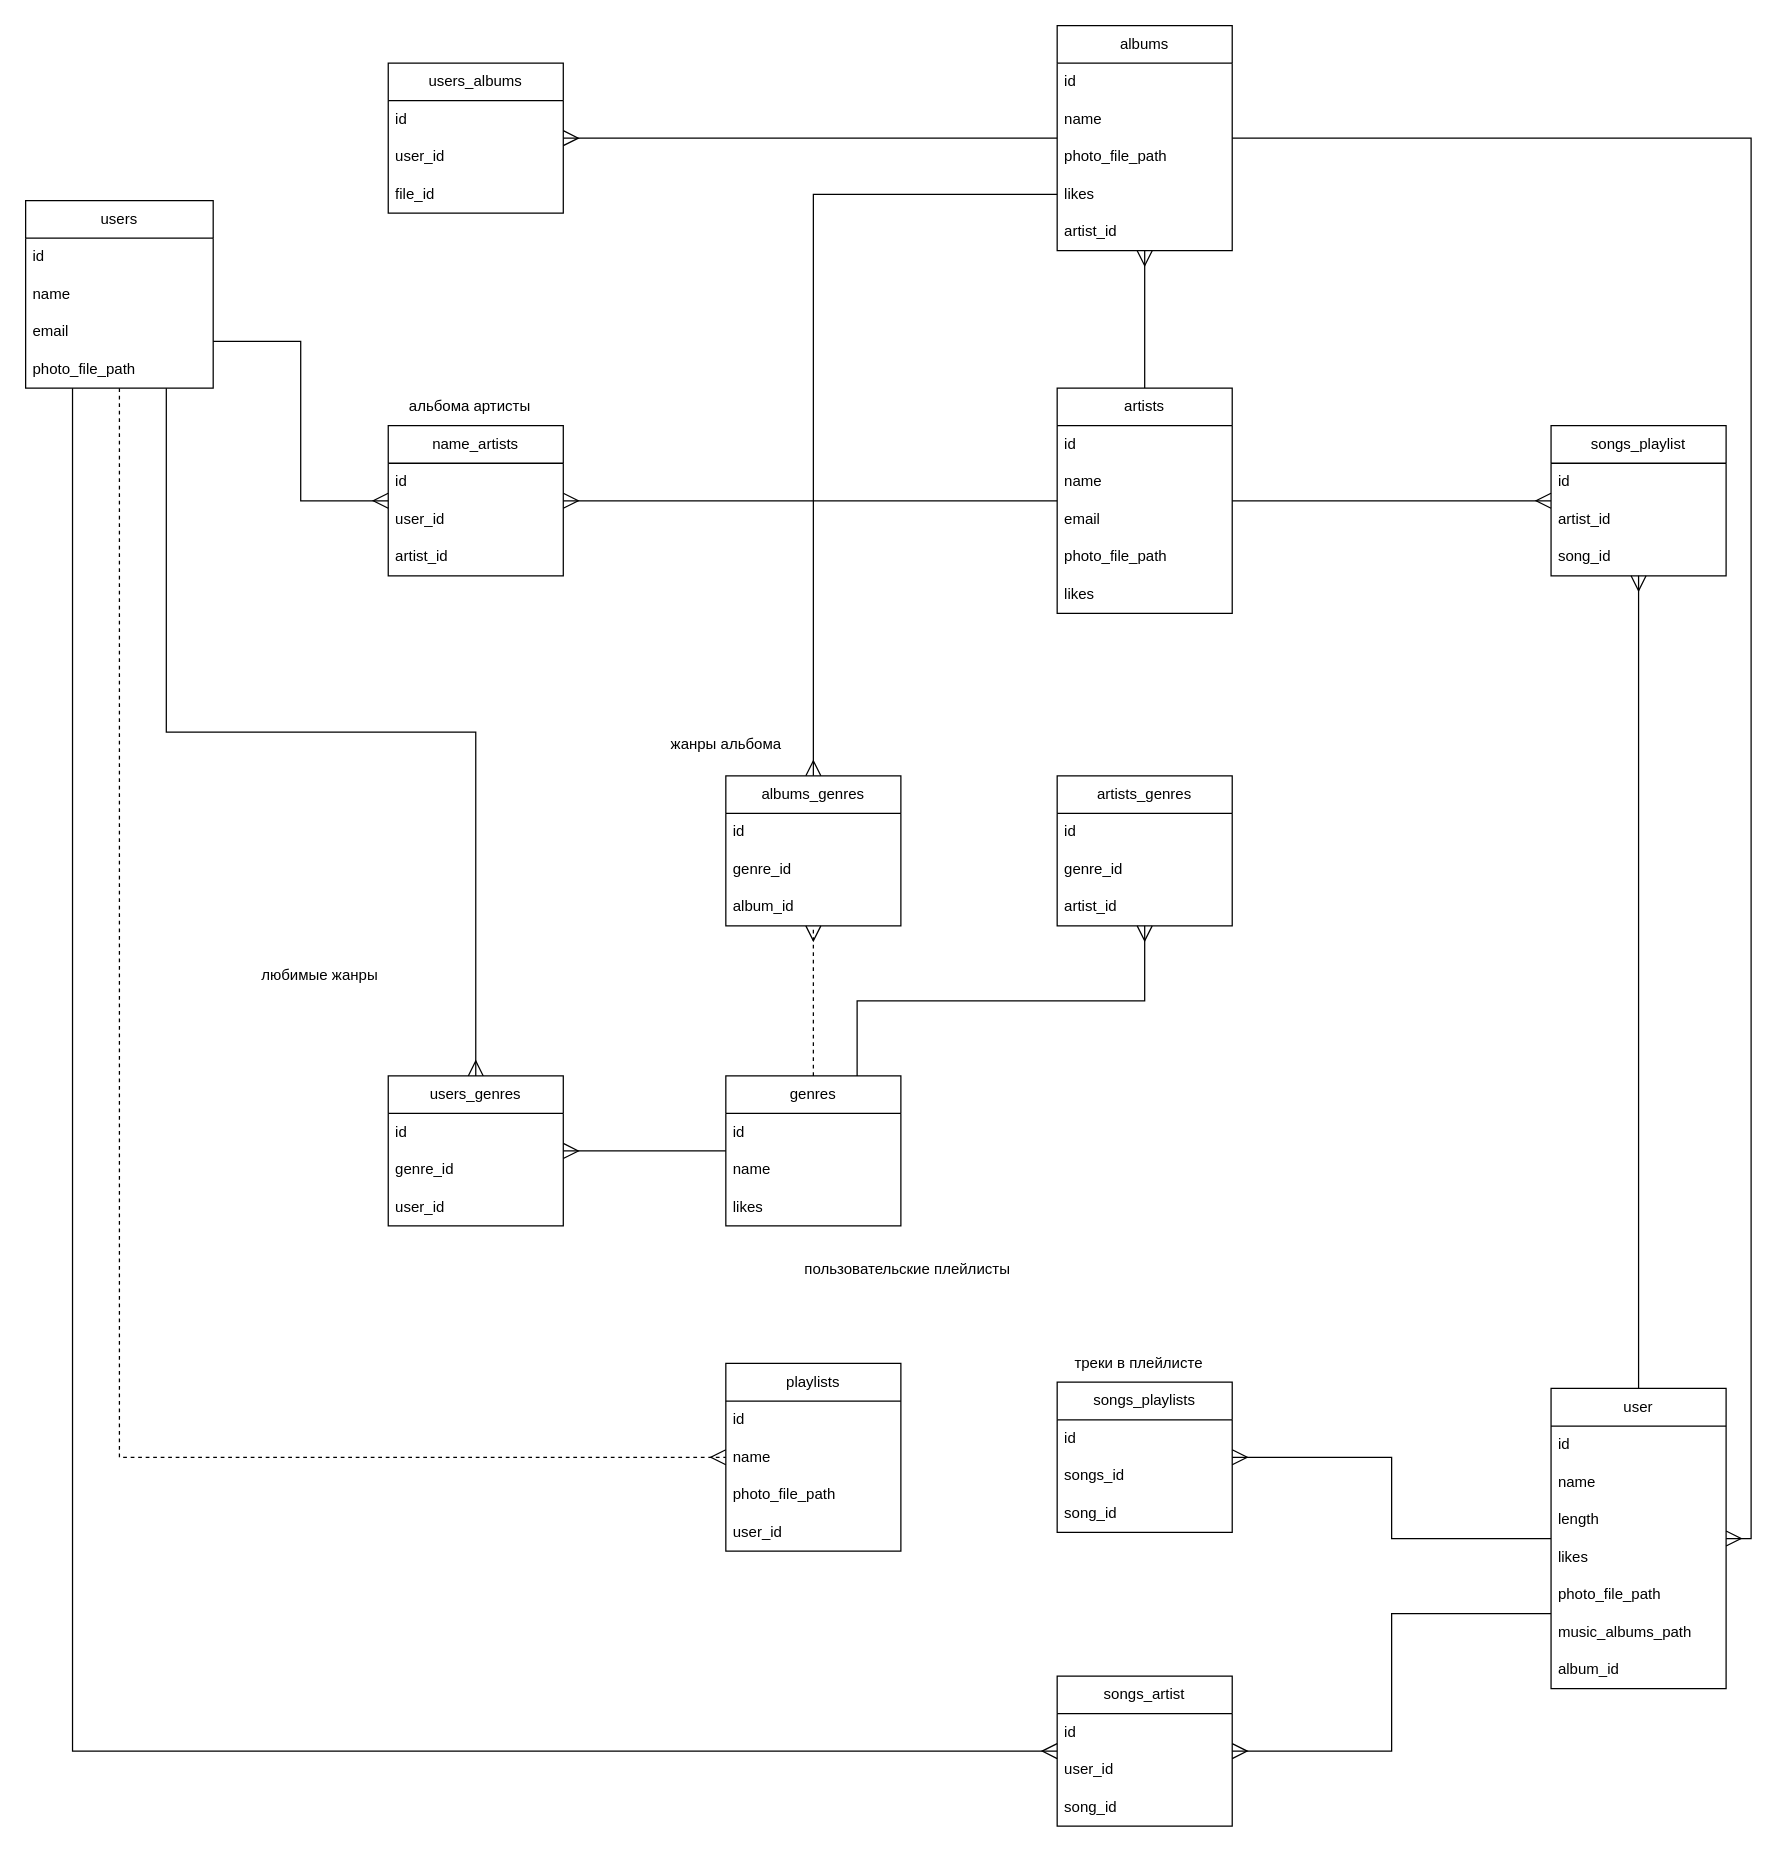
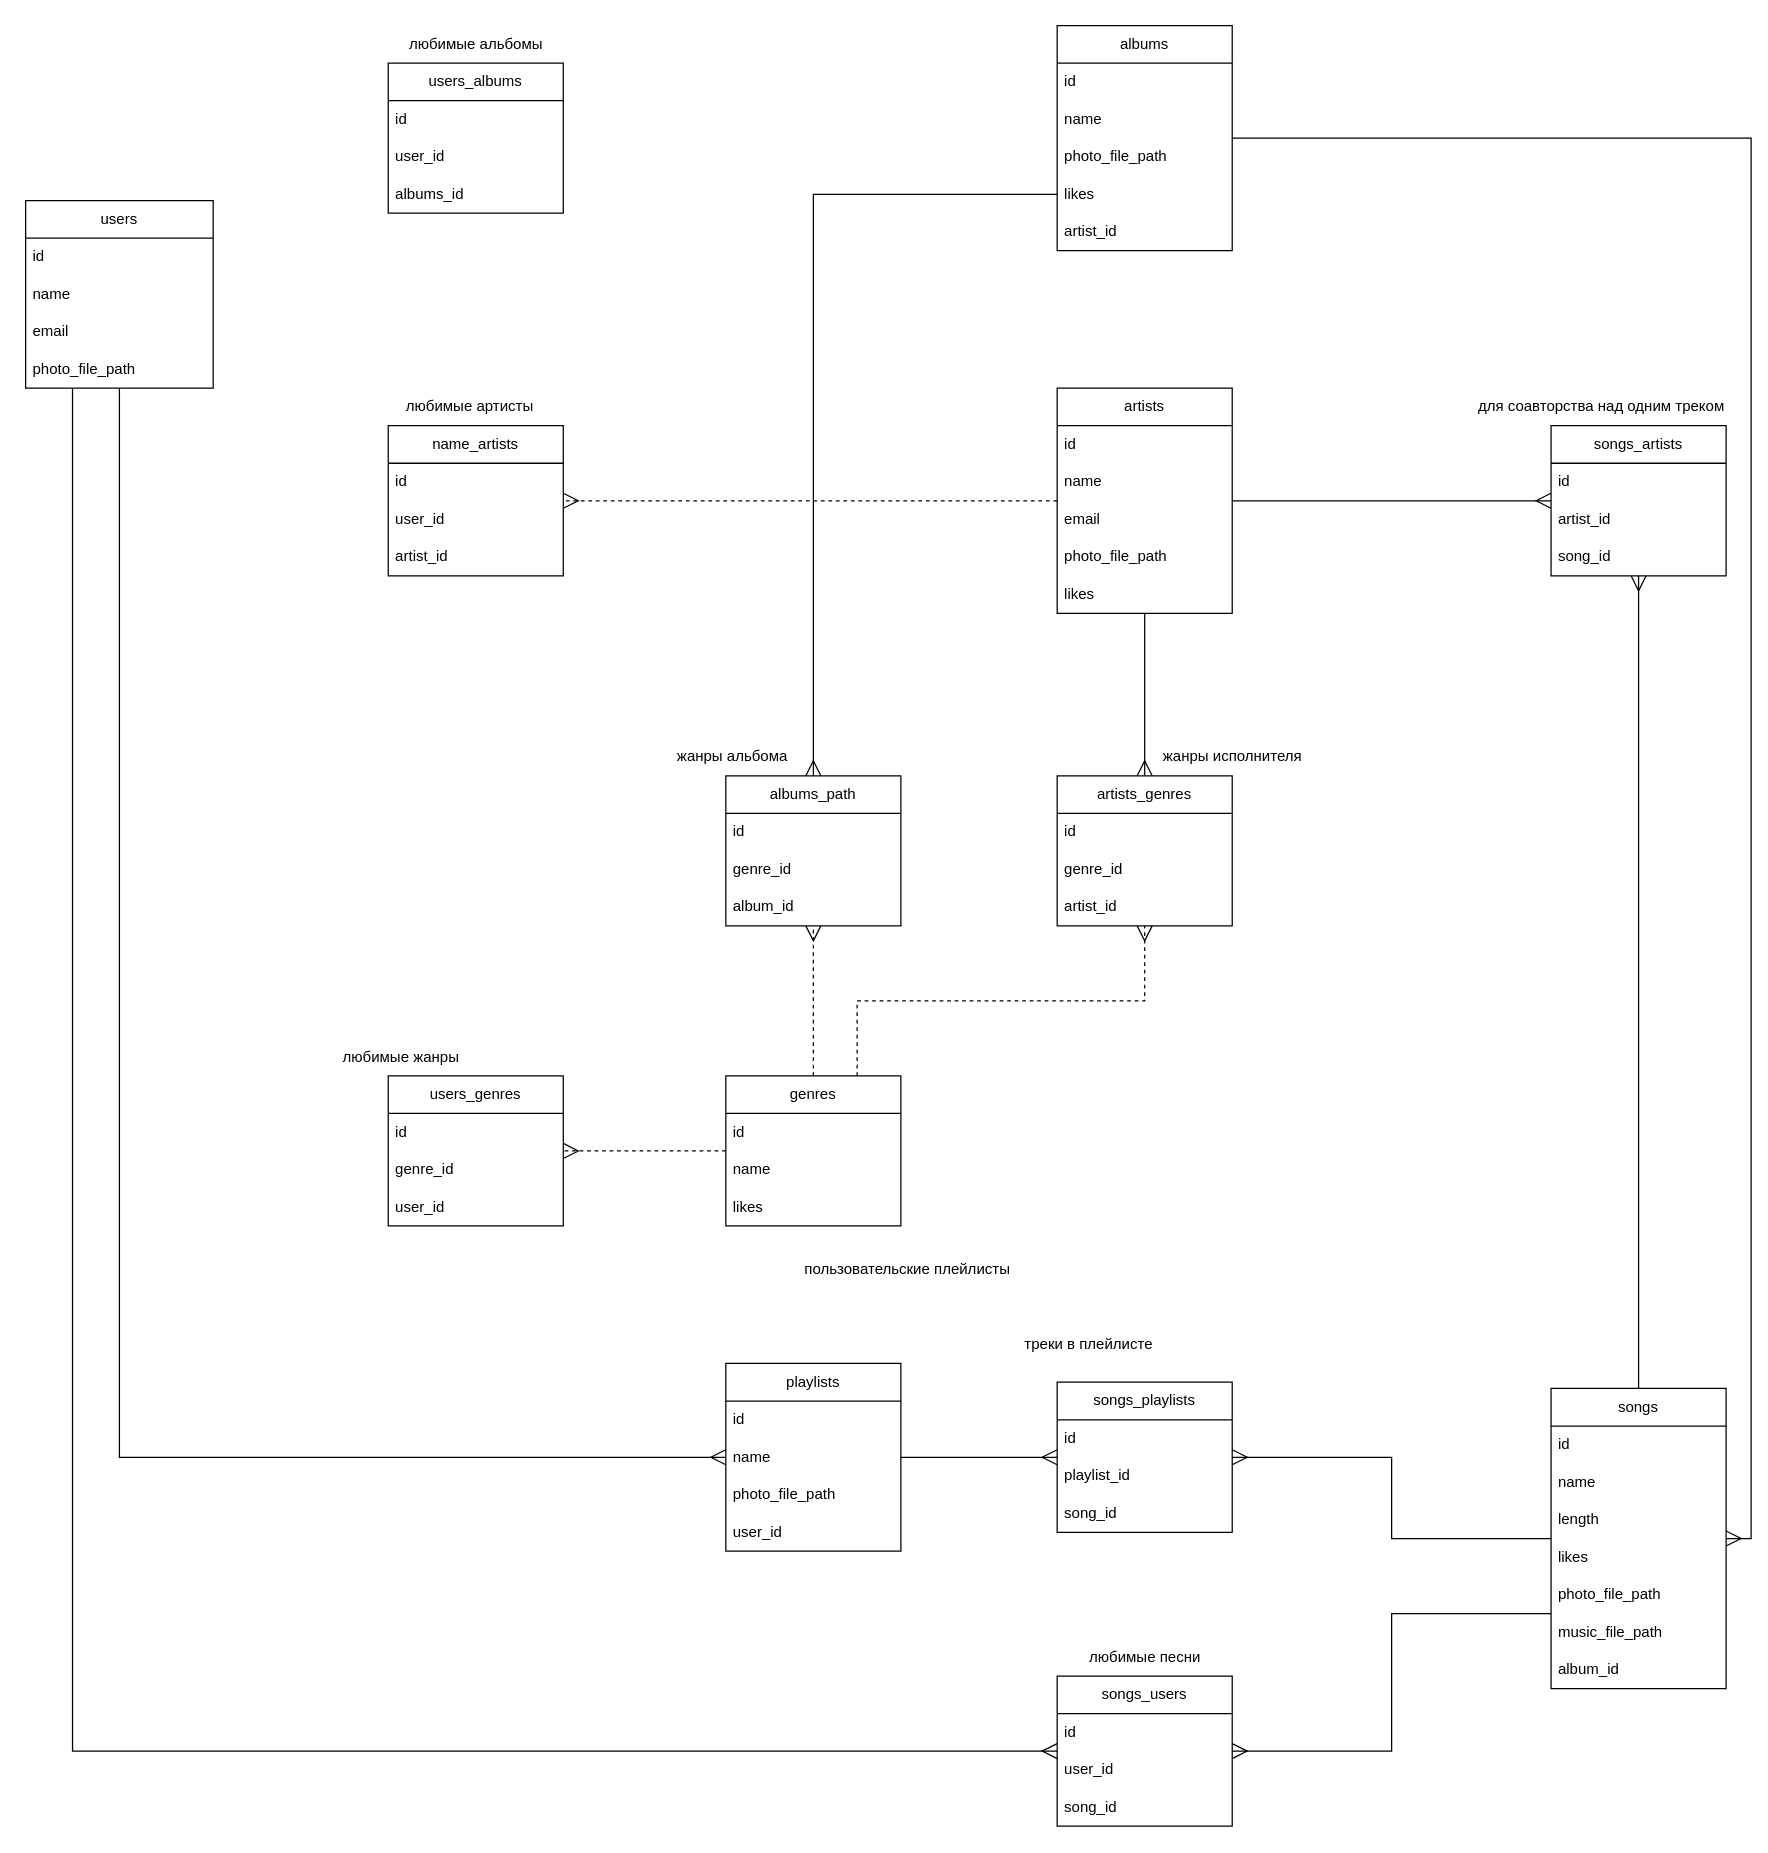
node "любимые альбомы": added
edge "albums" -> "users_albums": removed
node "file_id": label "file_id" -> "albums_id"
edge "artists" -> "albums": removed
node "альбома артисты": label "альбома артисты" -> "любимые артисты"
node "для соавторства над одним треком": added
edge "users" -> "name_artists": removed
node "songs_playlist": label "songs_playlist" -> "songs_artists"
edge "artists" -> "name_artists": style solid -> dashed
edge "artists" -> "artists_genres": added
edge "users" -> "users_genres": removed
node "жанры альбома": moved (726, 744) -> (732, 757)
node "жанры исполнителя": added
node "albums_genres": label "albums_genres" -> "albums_path"
node "любимые жанры": moved (319, 976) -> (401, 1057)
edge "genres" -> "artists_genres": style solid -> dashed
edge "genres" -> "users_genres": style solid -> dashed
edge "users" -> "playlists": style dashed -> solid
node "треки в плейлисте": moved (1138, 1363) -> (1088, 1344)
node "user": label "user" -> "songs"
edge "playlists" -> "songs_playlists": added
node "songs_id": label "songs_id" -> "playlist_id"
node "music_albums_path": label "music_albums_path" -> "music_file_path"
node "любимые песни": added
node "songs_artist": label "songs_artist" -> "songs_users"
